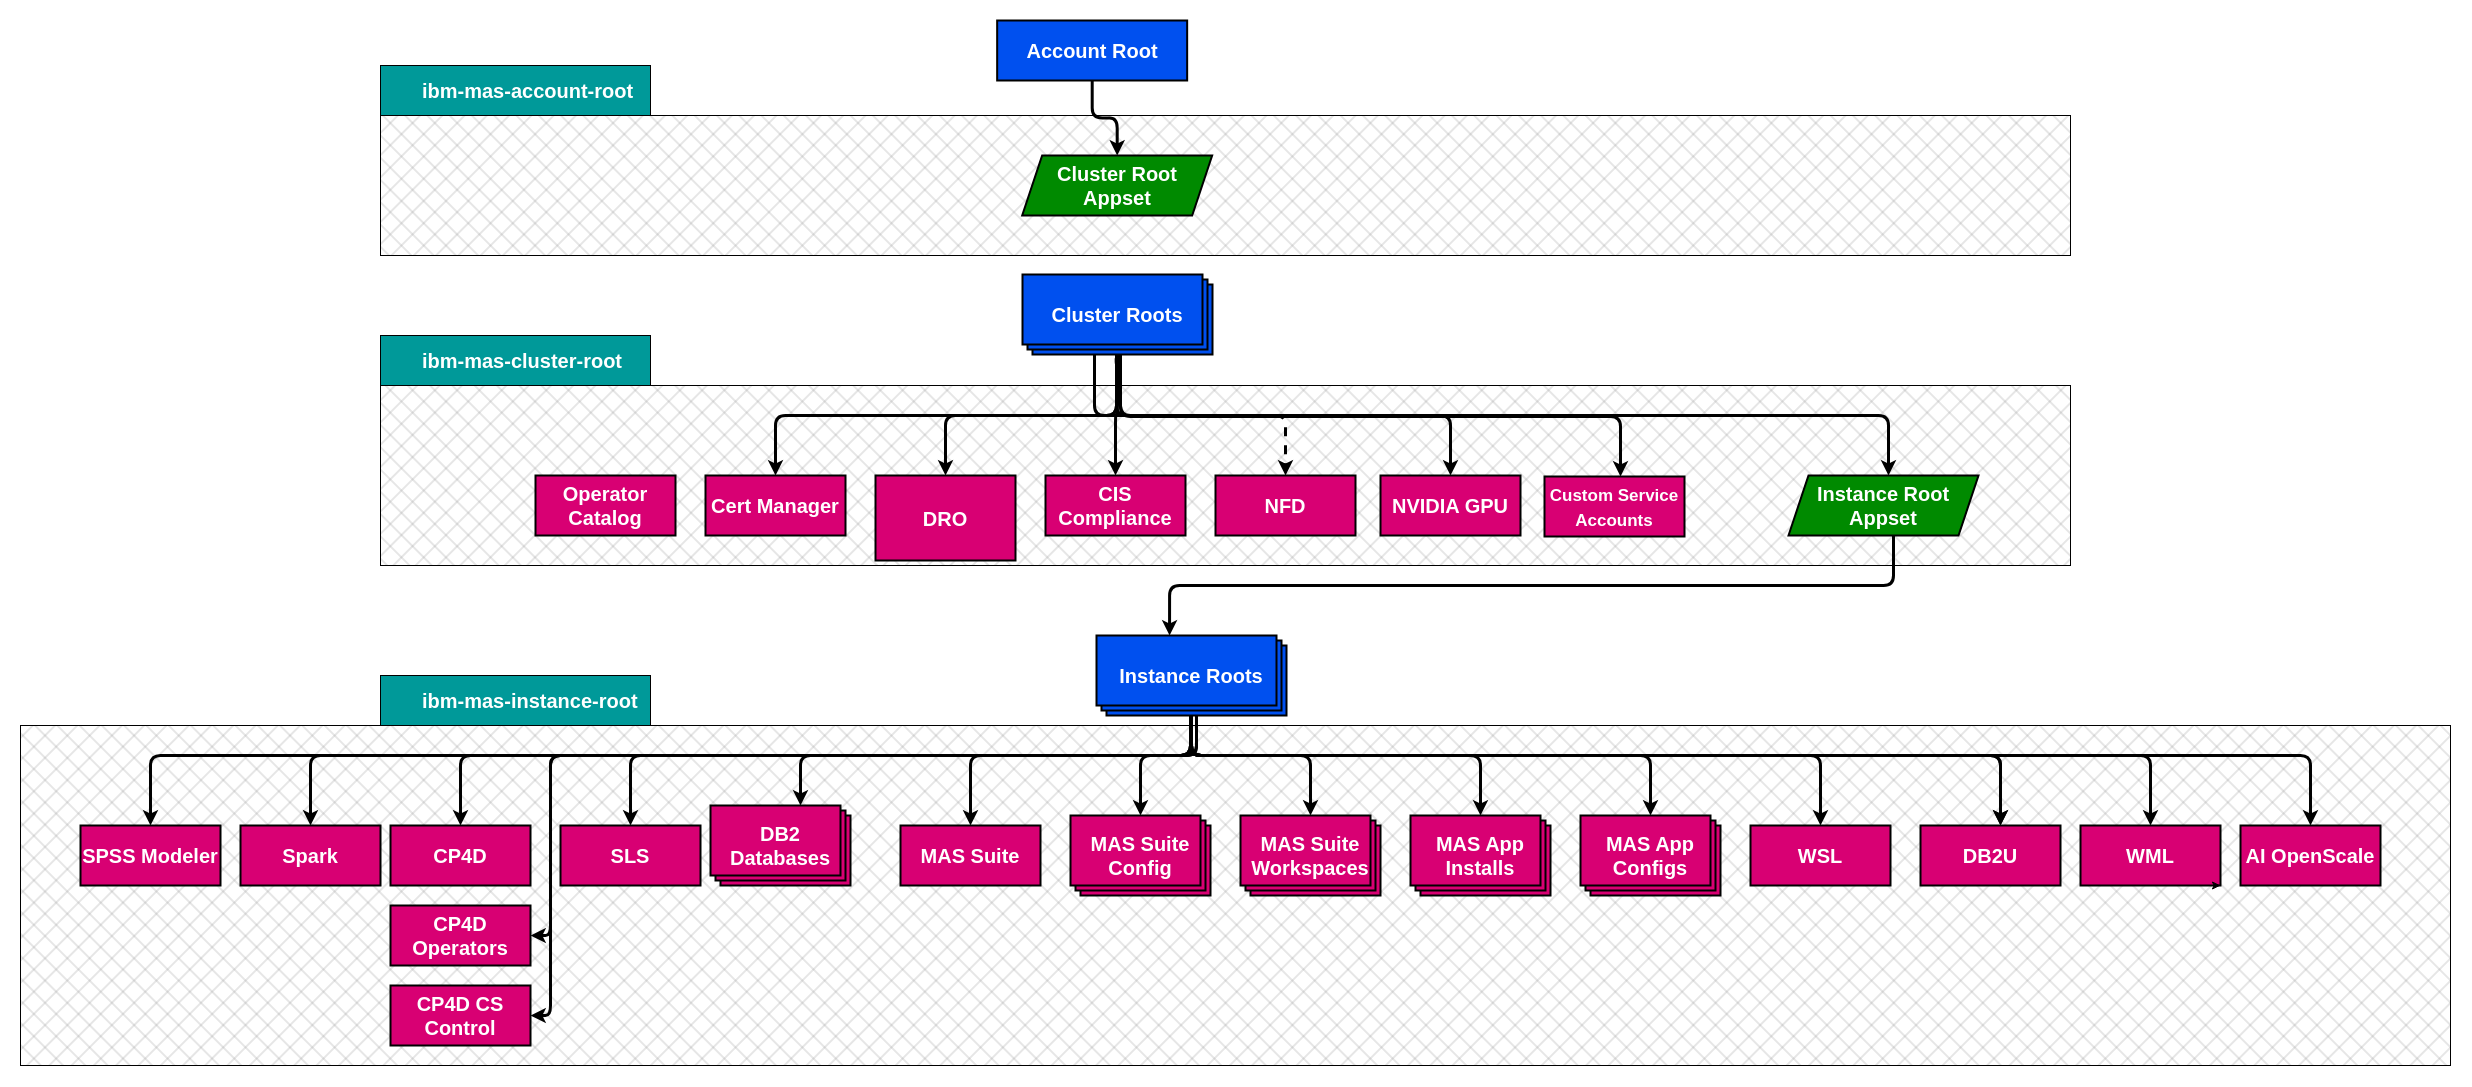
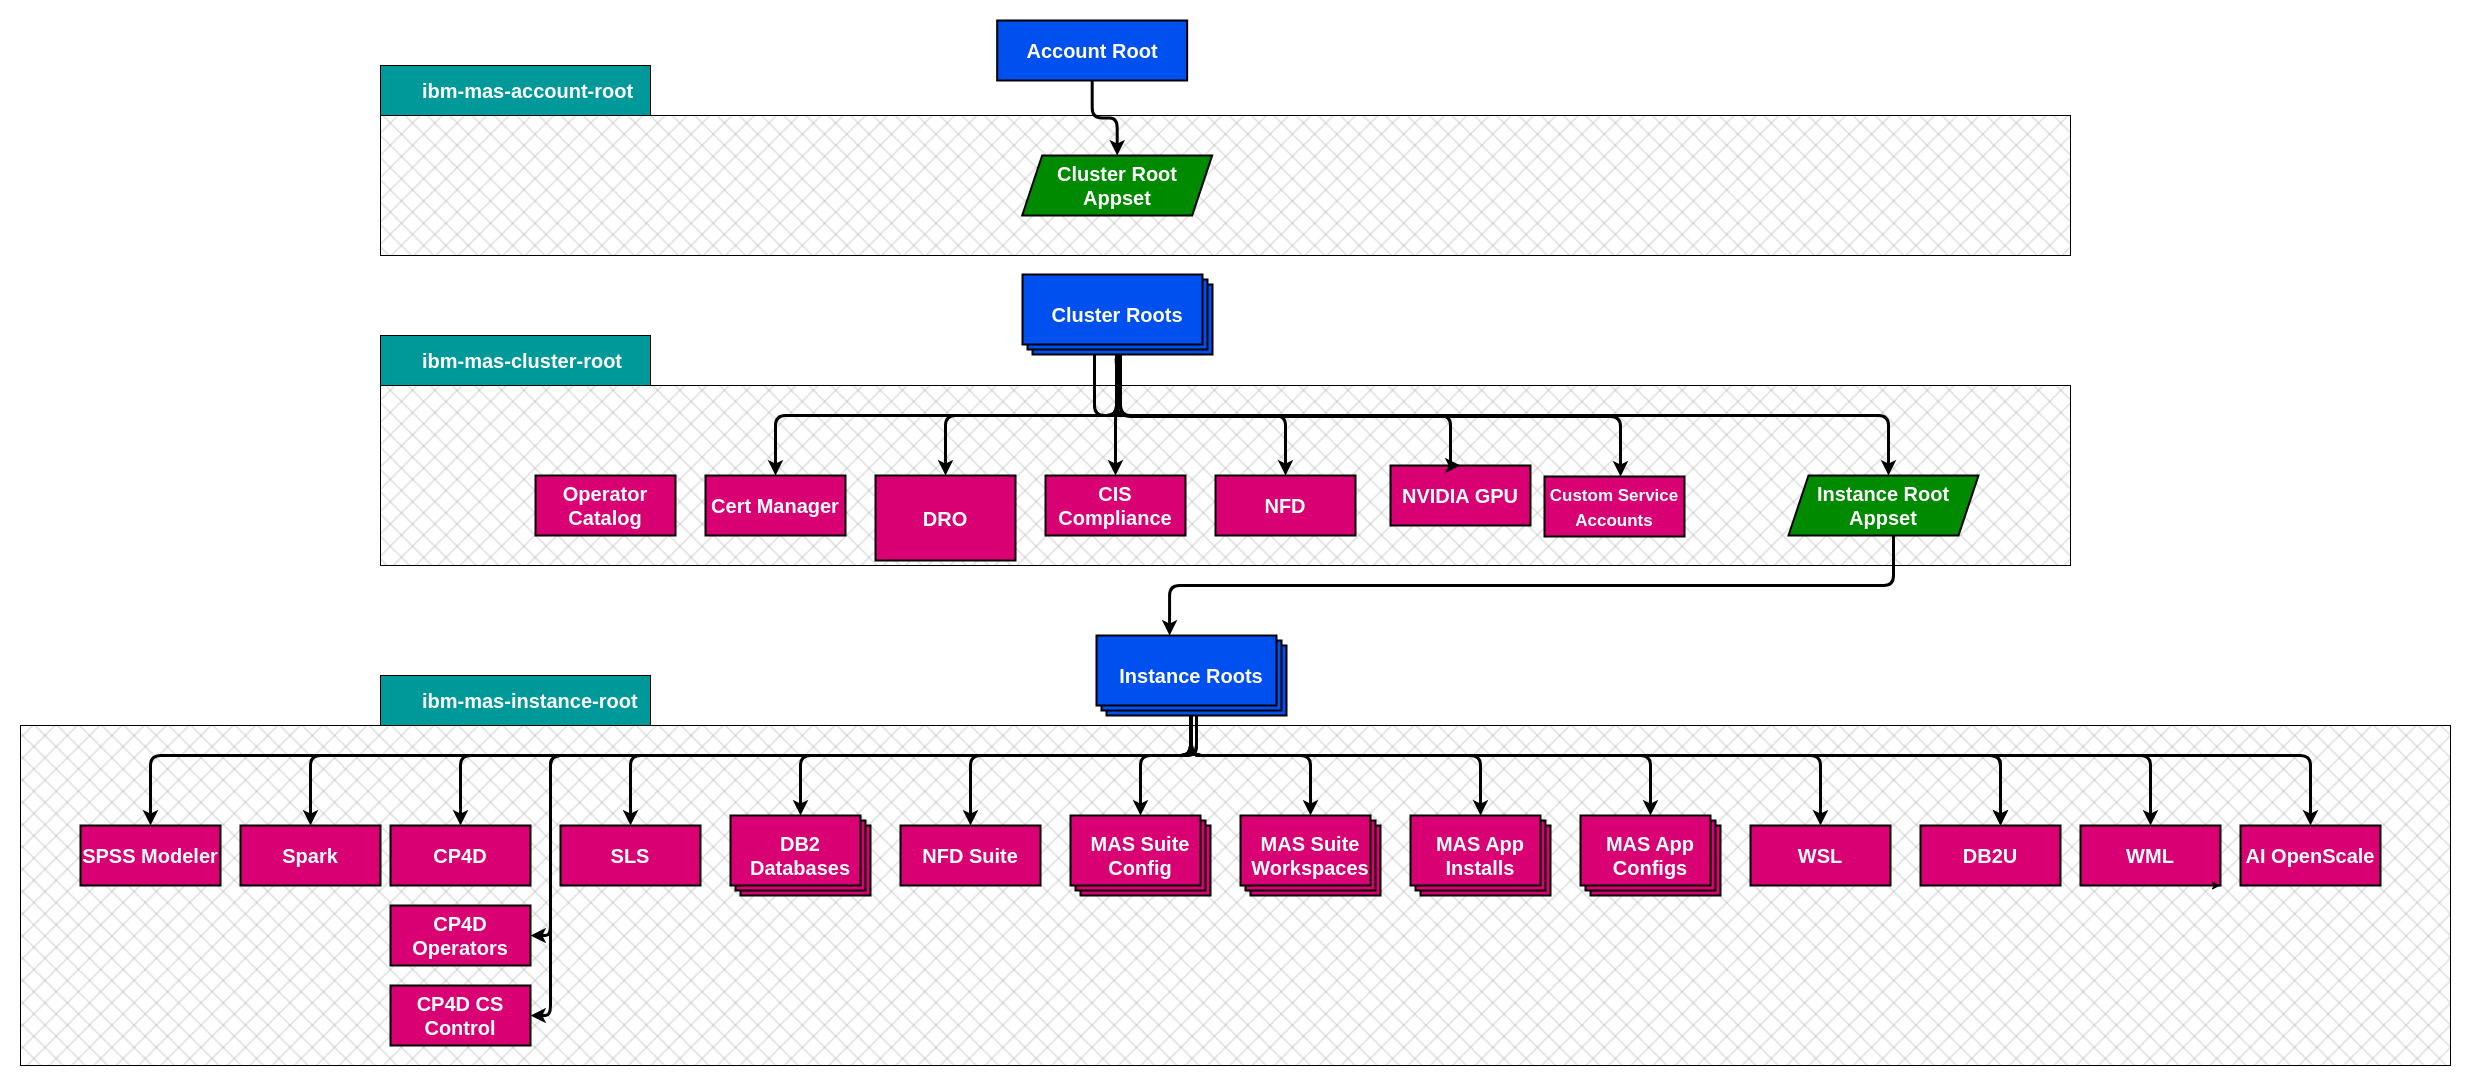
edge "Cluster Roots" -> "NFD": style dashed -> solid
node "NVIDIA GPU": moved (1451, 506) -> (1461, 496)
node "DB2 Databases": moved (781, 846) -> (801, 856)
node "MAS Suite": label "MAS Suite" -> "NFD Suite"
